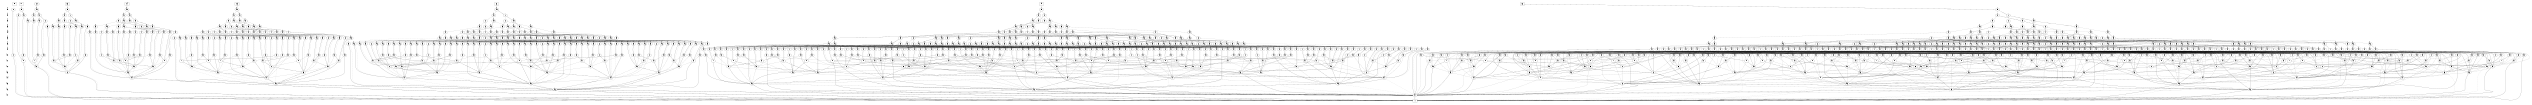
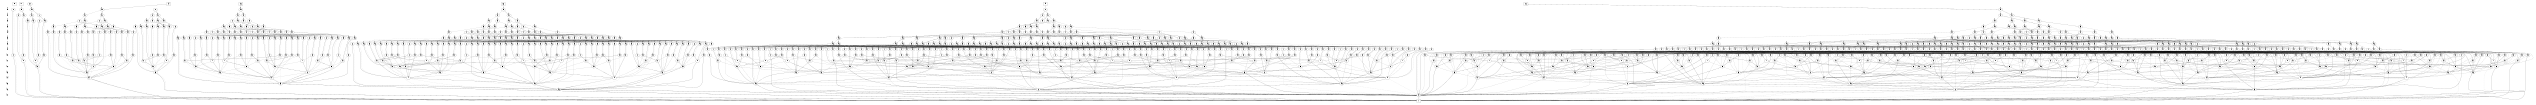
node "s3": removed
